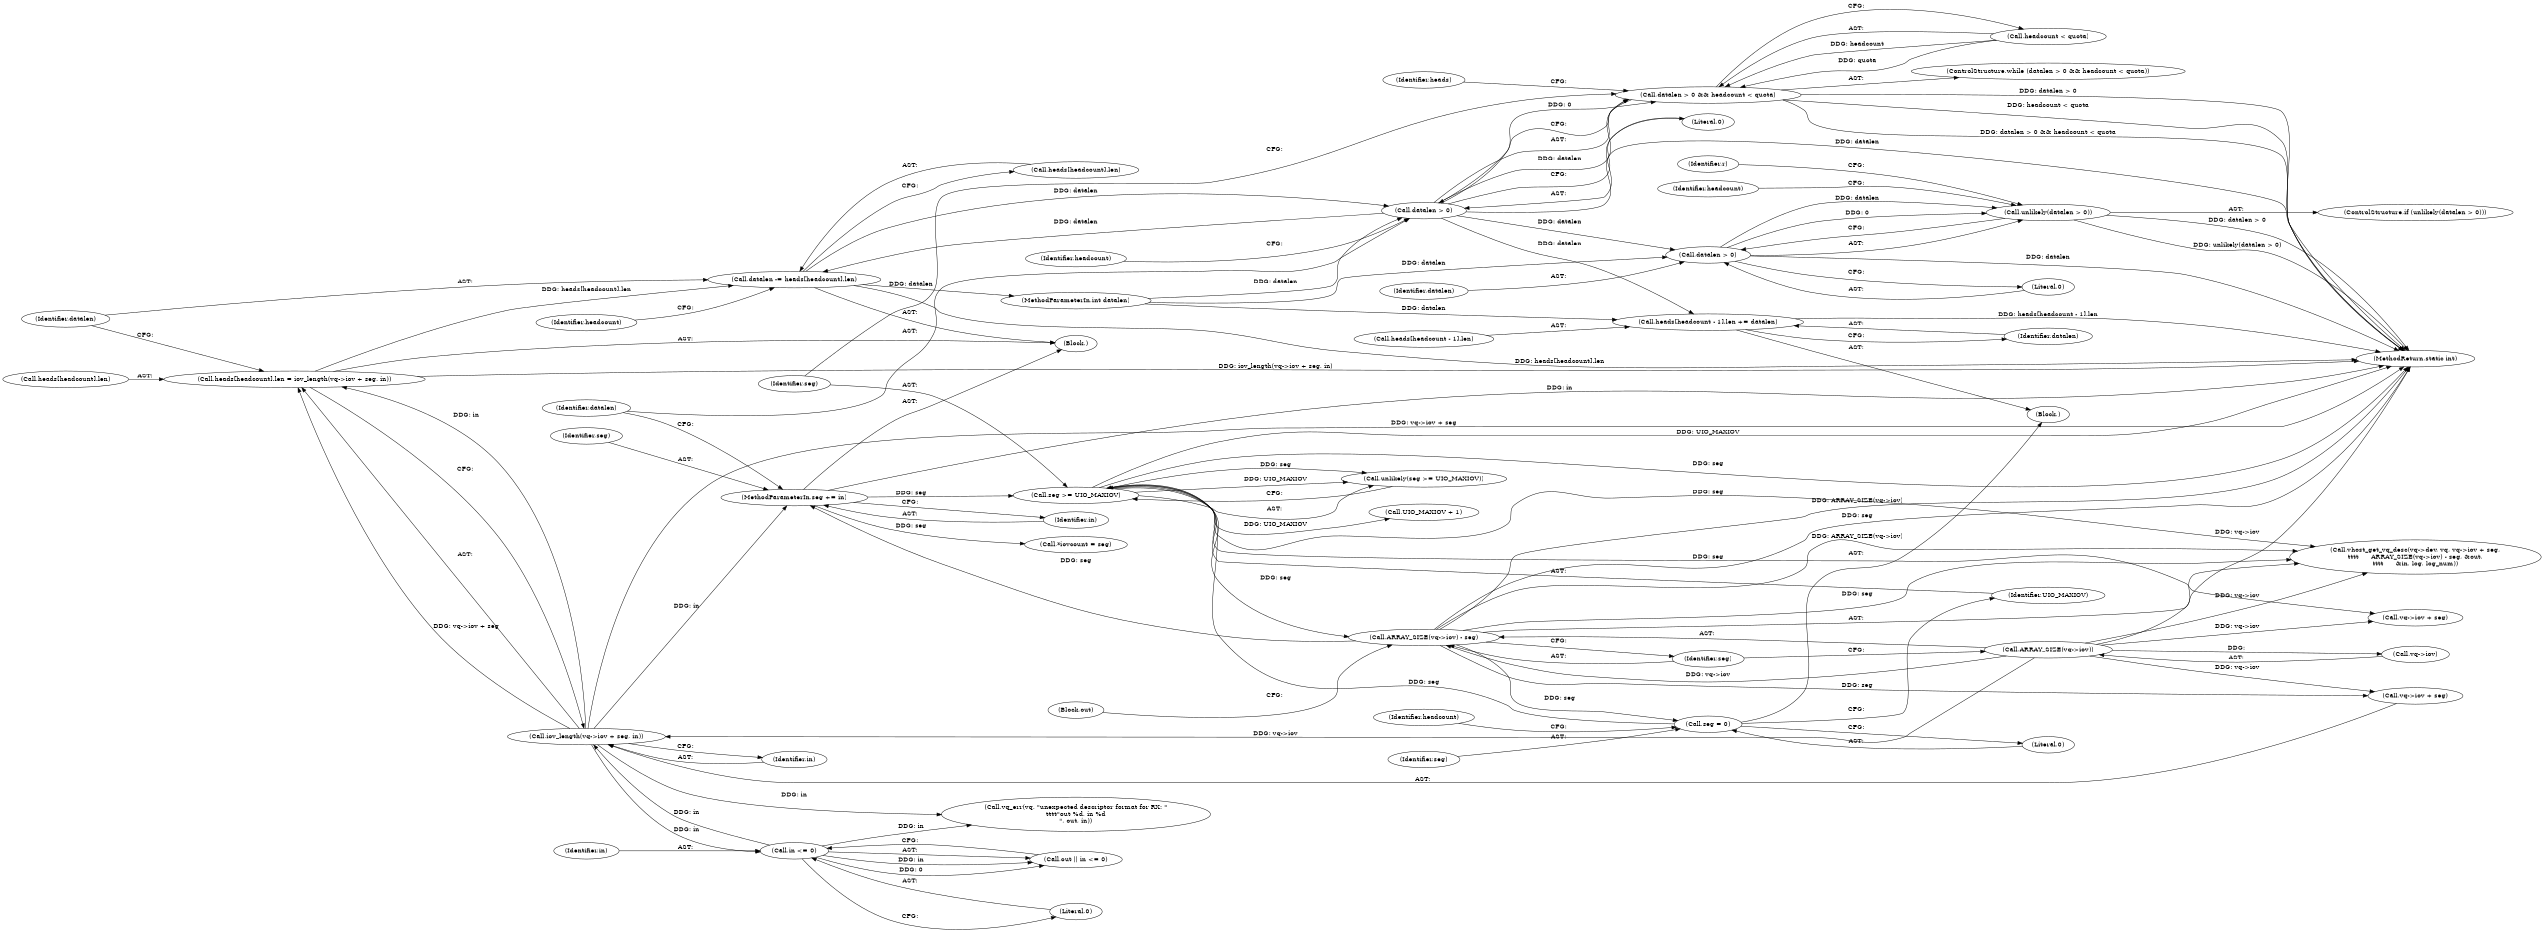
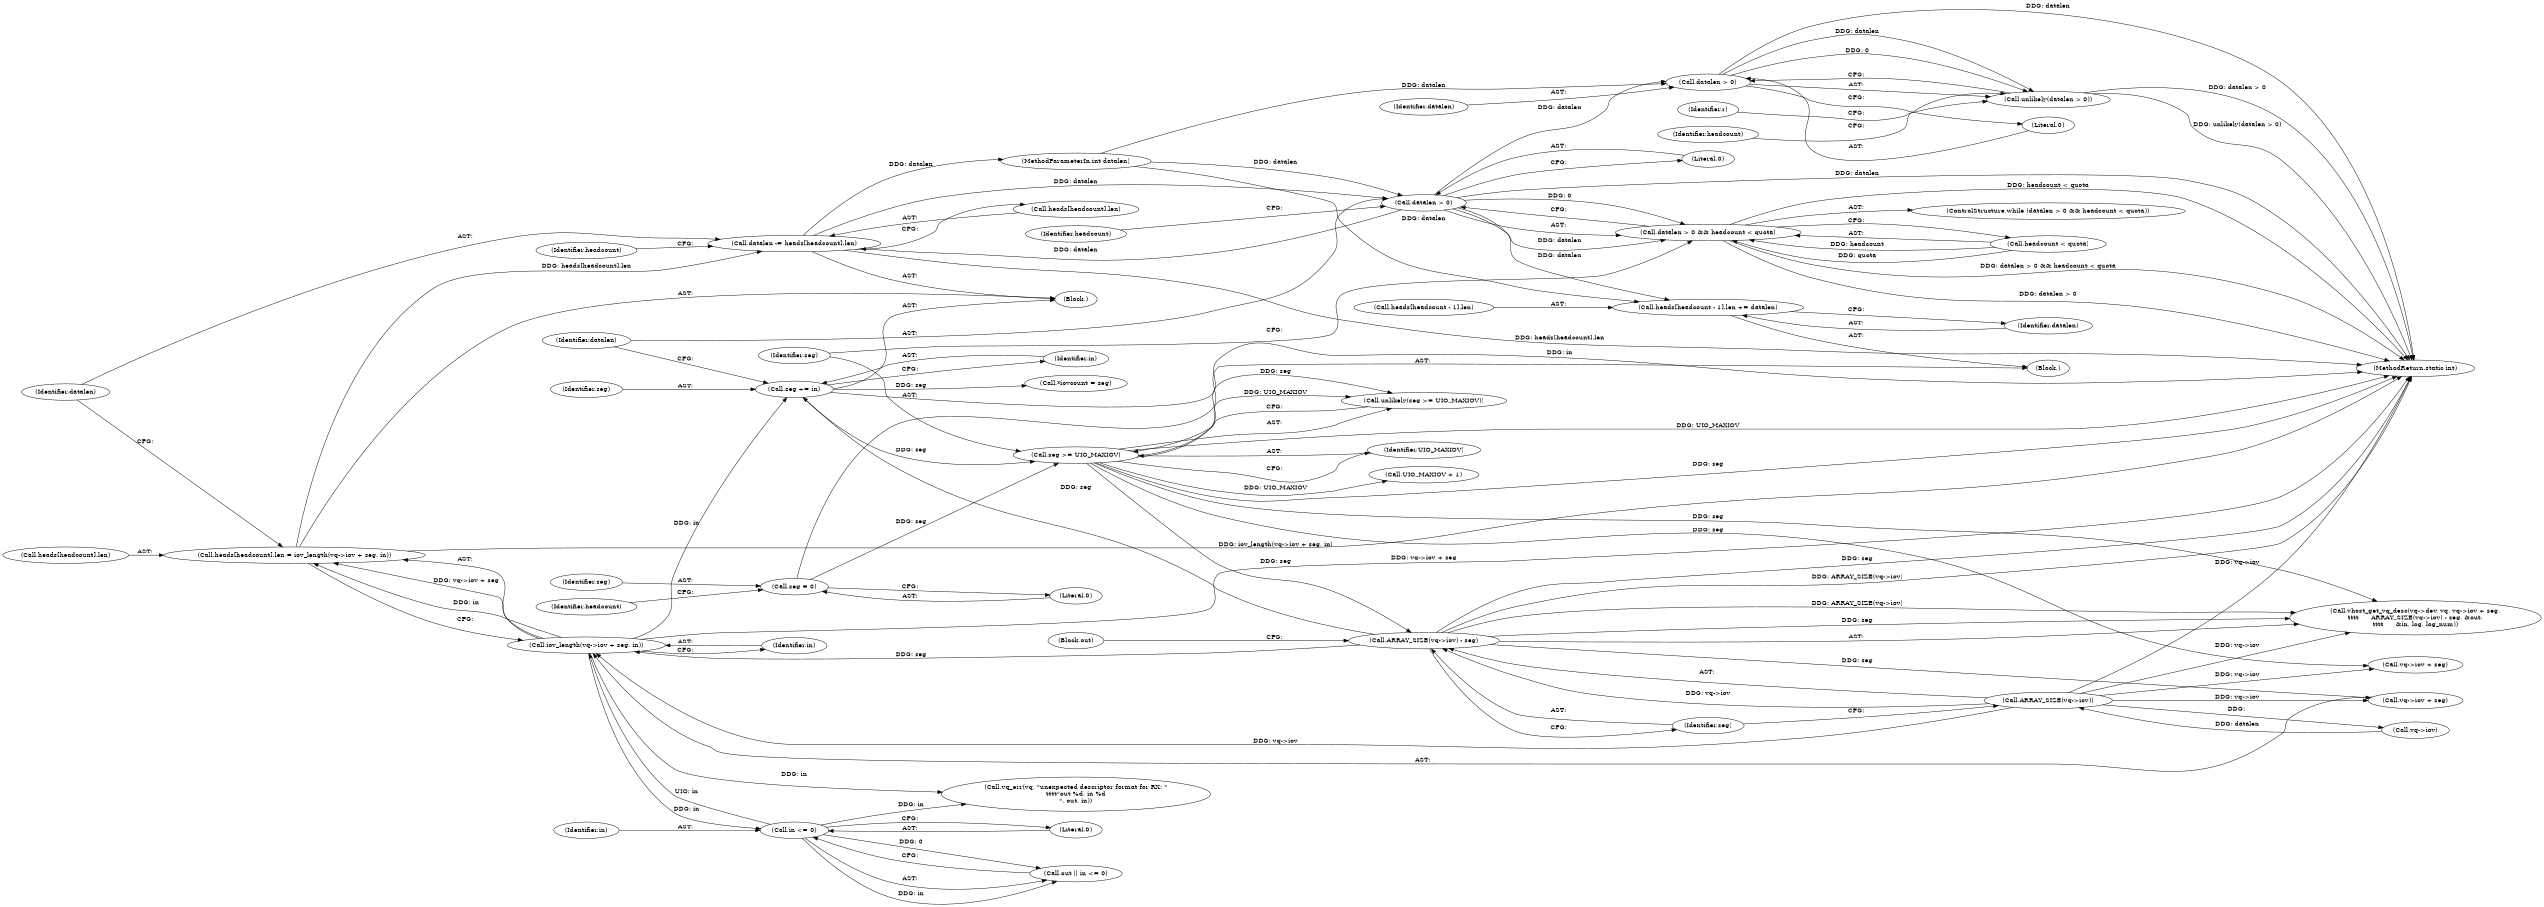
node "(Identifier,heads)": removed
node "(ControlStructure,if (unlikely(datalen > 0)))": removed
edge "(Call,heads[headcount - 1].len += datalen)" -> "(MethodReturn,static int)": removed, label "DDG: heads[headcount - 1].len"
node "(MethodParameterIn,seg += in)": label "(MethodParameterIn,seg += in)" -> "(Call,seg += in)"
edge "(Call,vq->iov)" -> "(Call,ARRAY_SIZE(vq->iov))": label "AST: " -> "DDG: datalen"
edge "(Call,ARRAY_SIZE(vq->iov) - seg)" -> "(Call,seg = 0)": now "(Call,ARRAY_SIZE(vq->iov) - seg)" -> "(Call,iov_length(vq->iov + seg, in))"
edge "(Call,seg = 0)" -> "(Identifier,UIO_MAXIOV)": now "(Call,seg >= UIO_MAXIOV)" -> "(Identifier,UIO_MAXIOV)"
edge "(Call,in <= 0)" -> "(Call,iov_length(vq->iov + seg, in))": label "DDG: in" -> "UIO: in"
